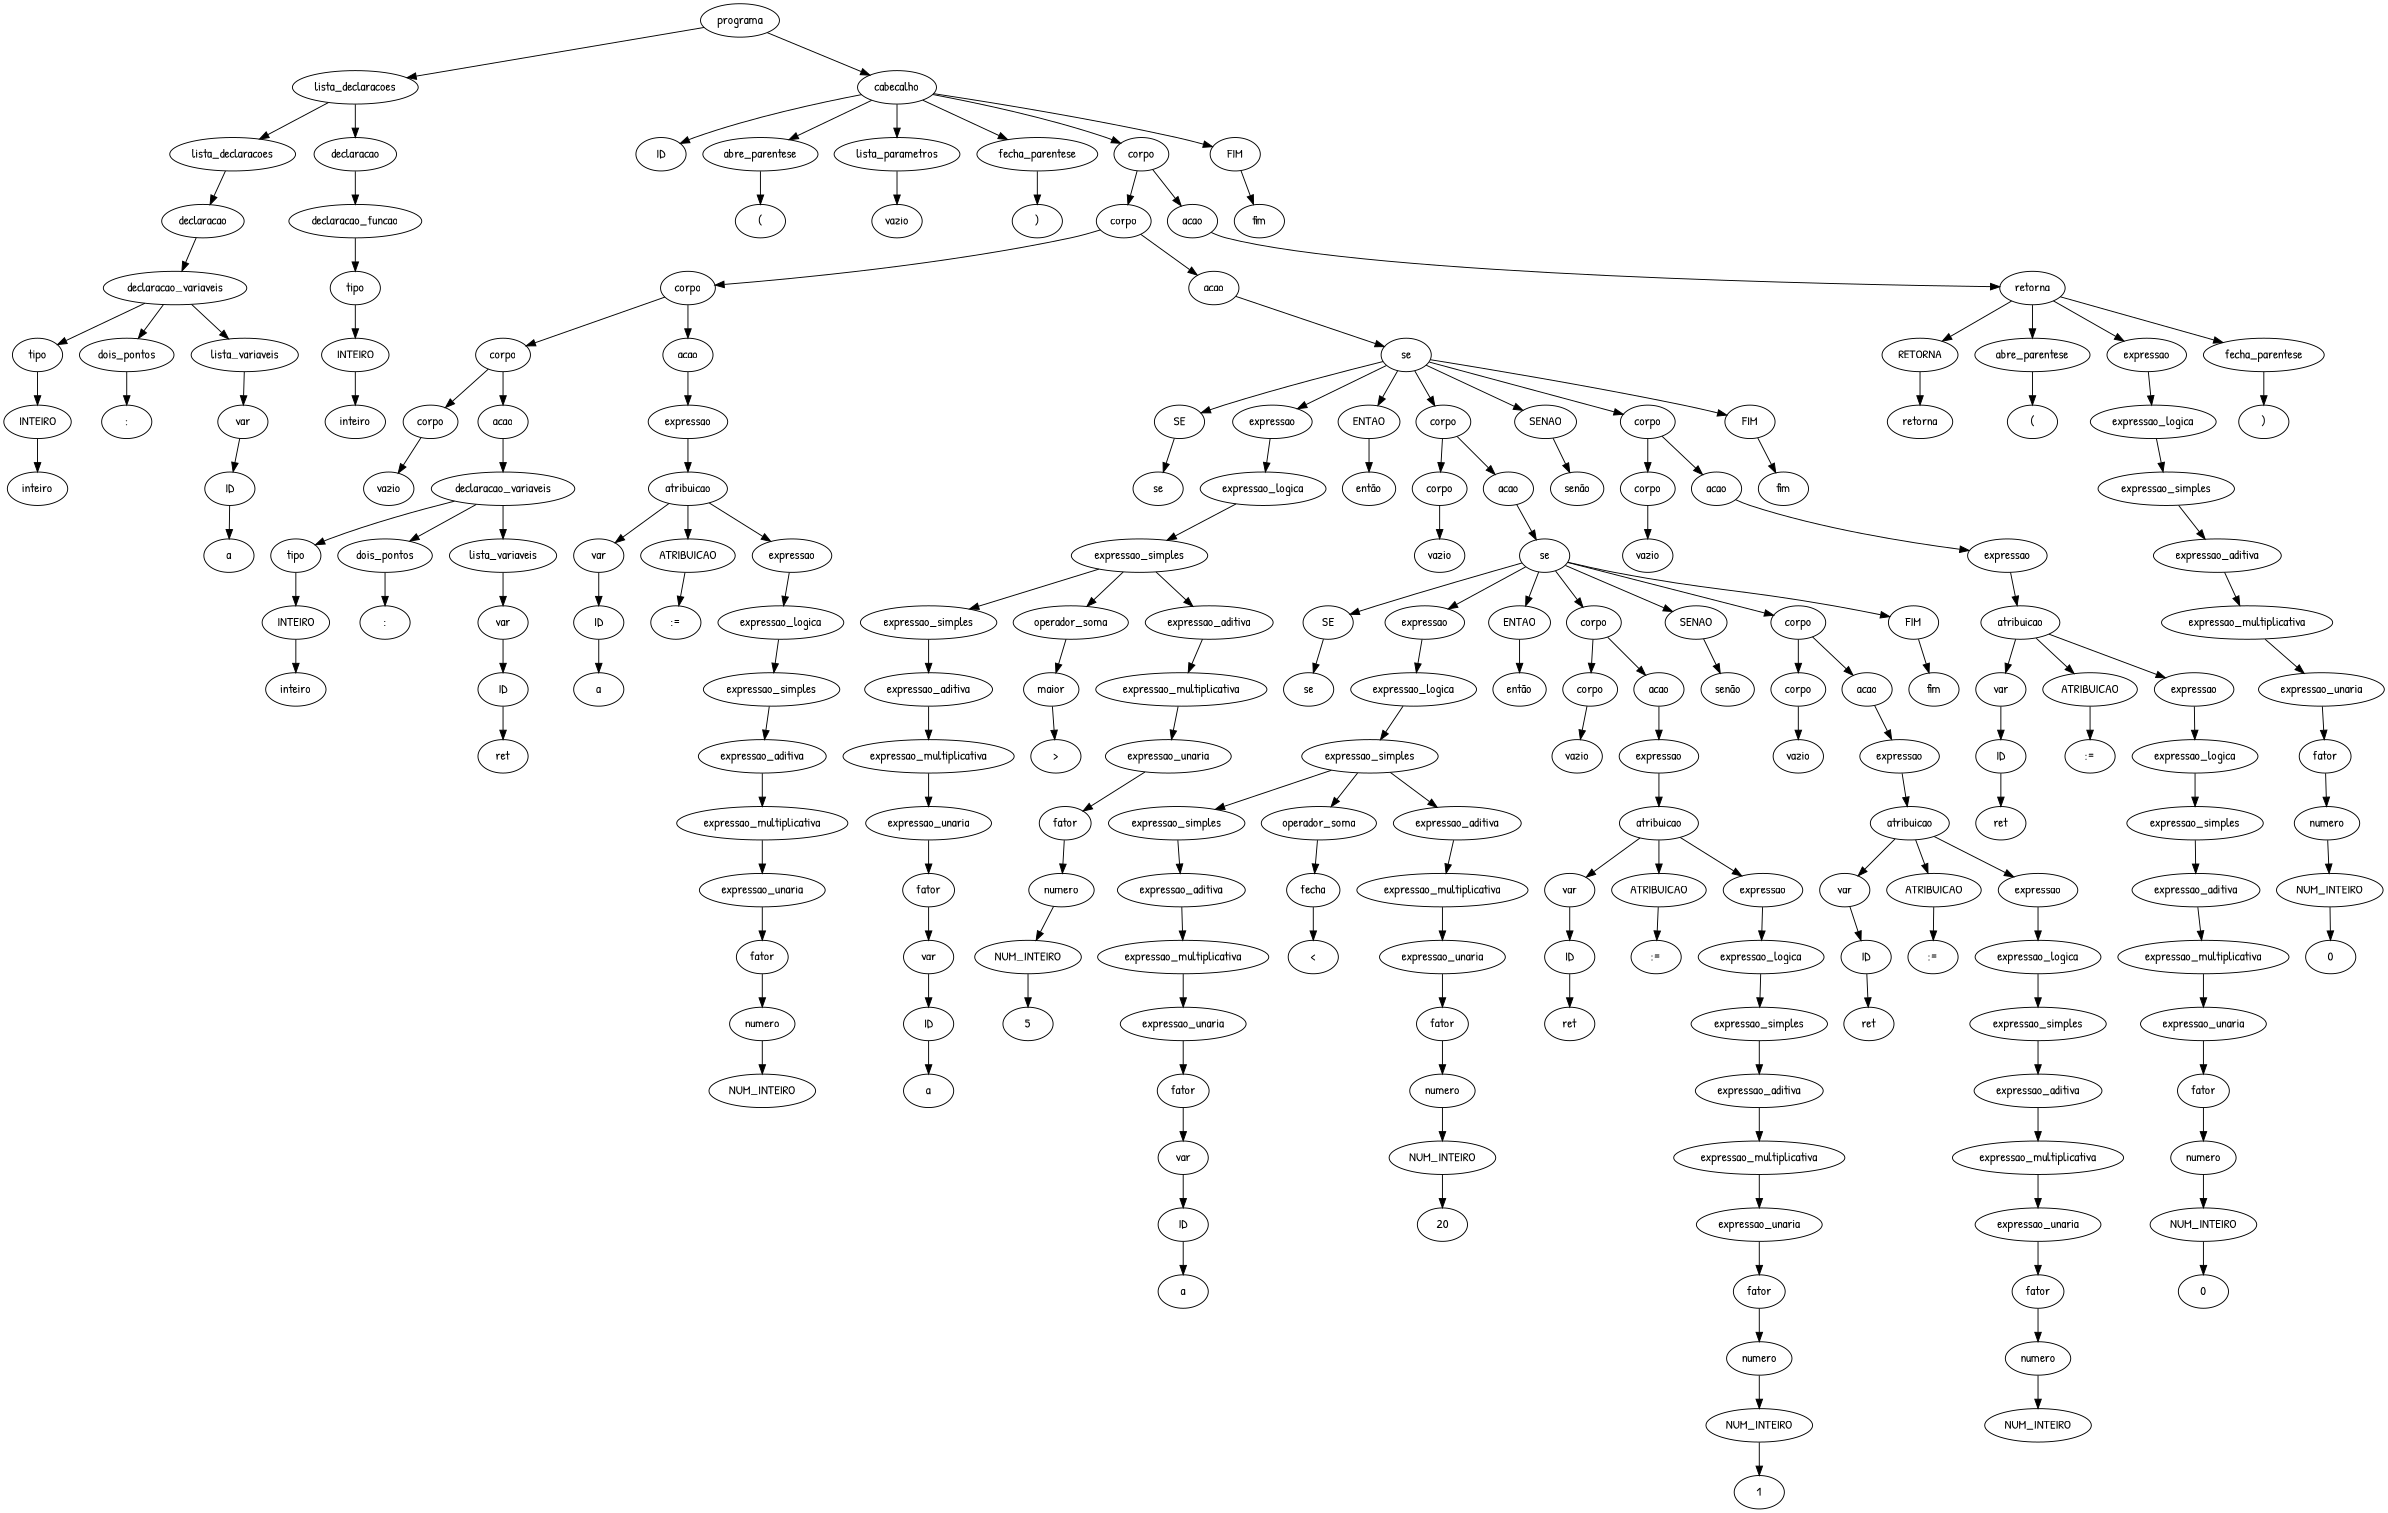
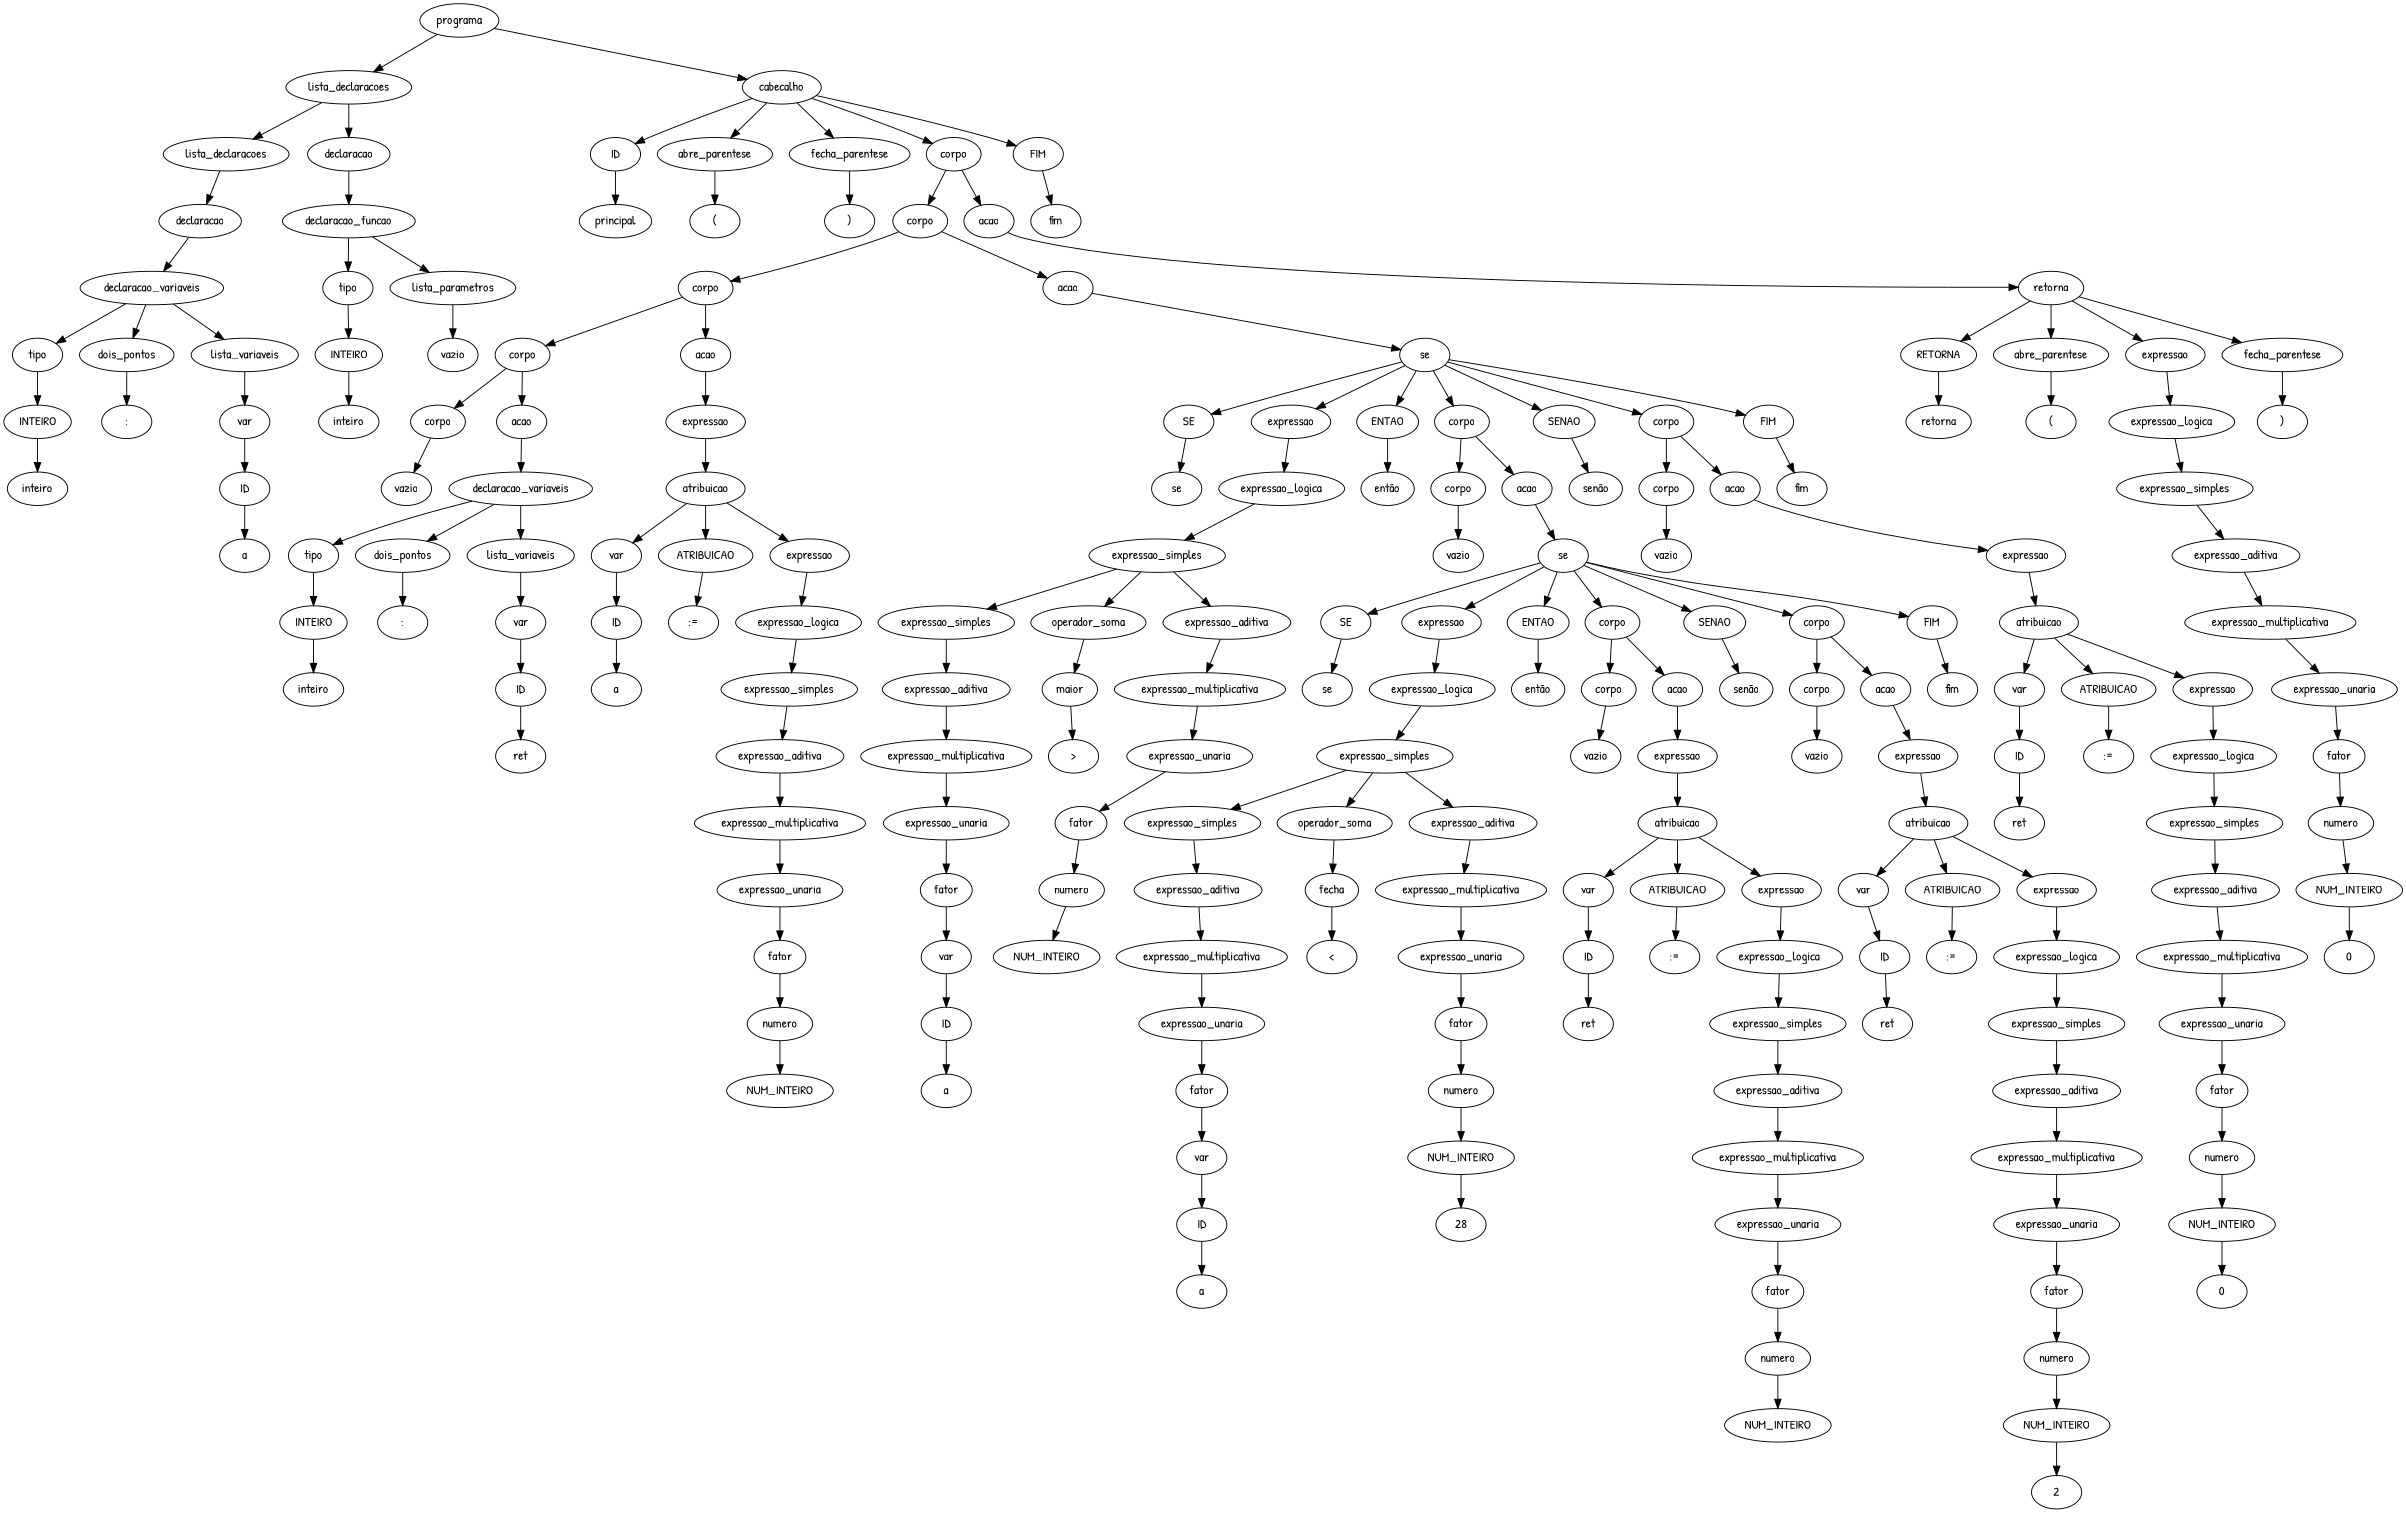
edge "cabecalho" -> "lista_parametros": now "declaracao_funcao" -> "lista_parametros"
node "principal": added
node "5": removed
node "20": label "20" -> "28"
node "1": removed
node "2": added
